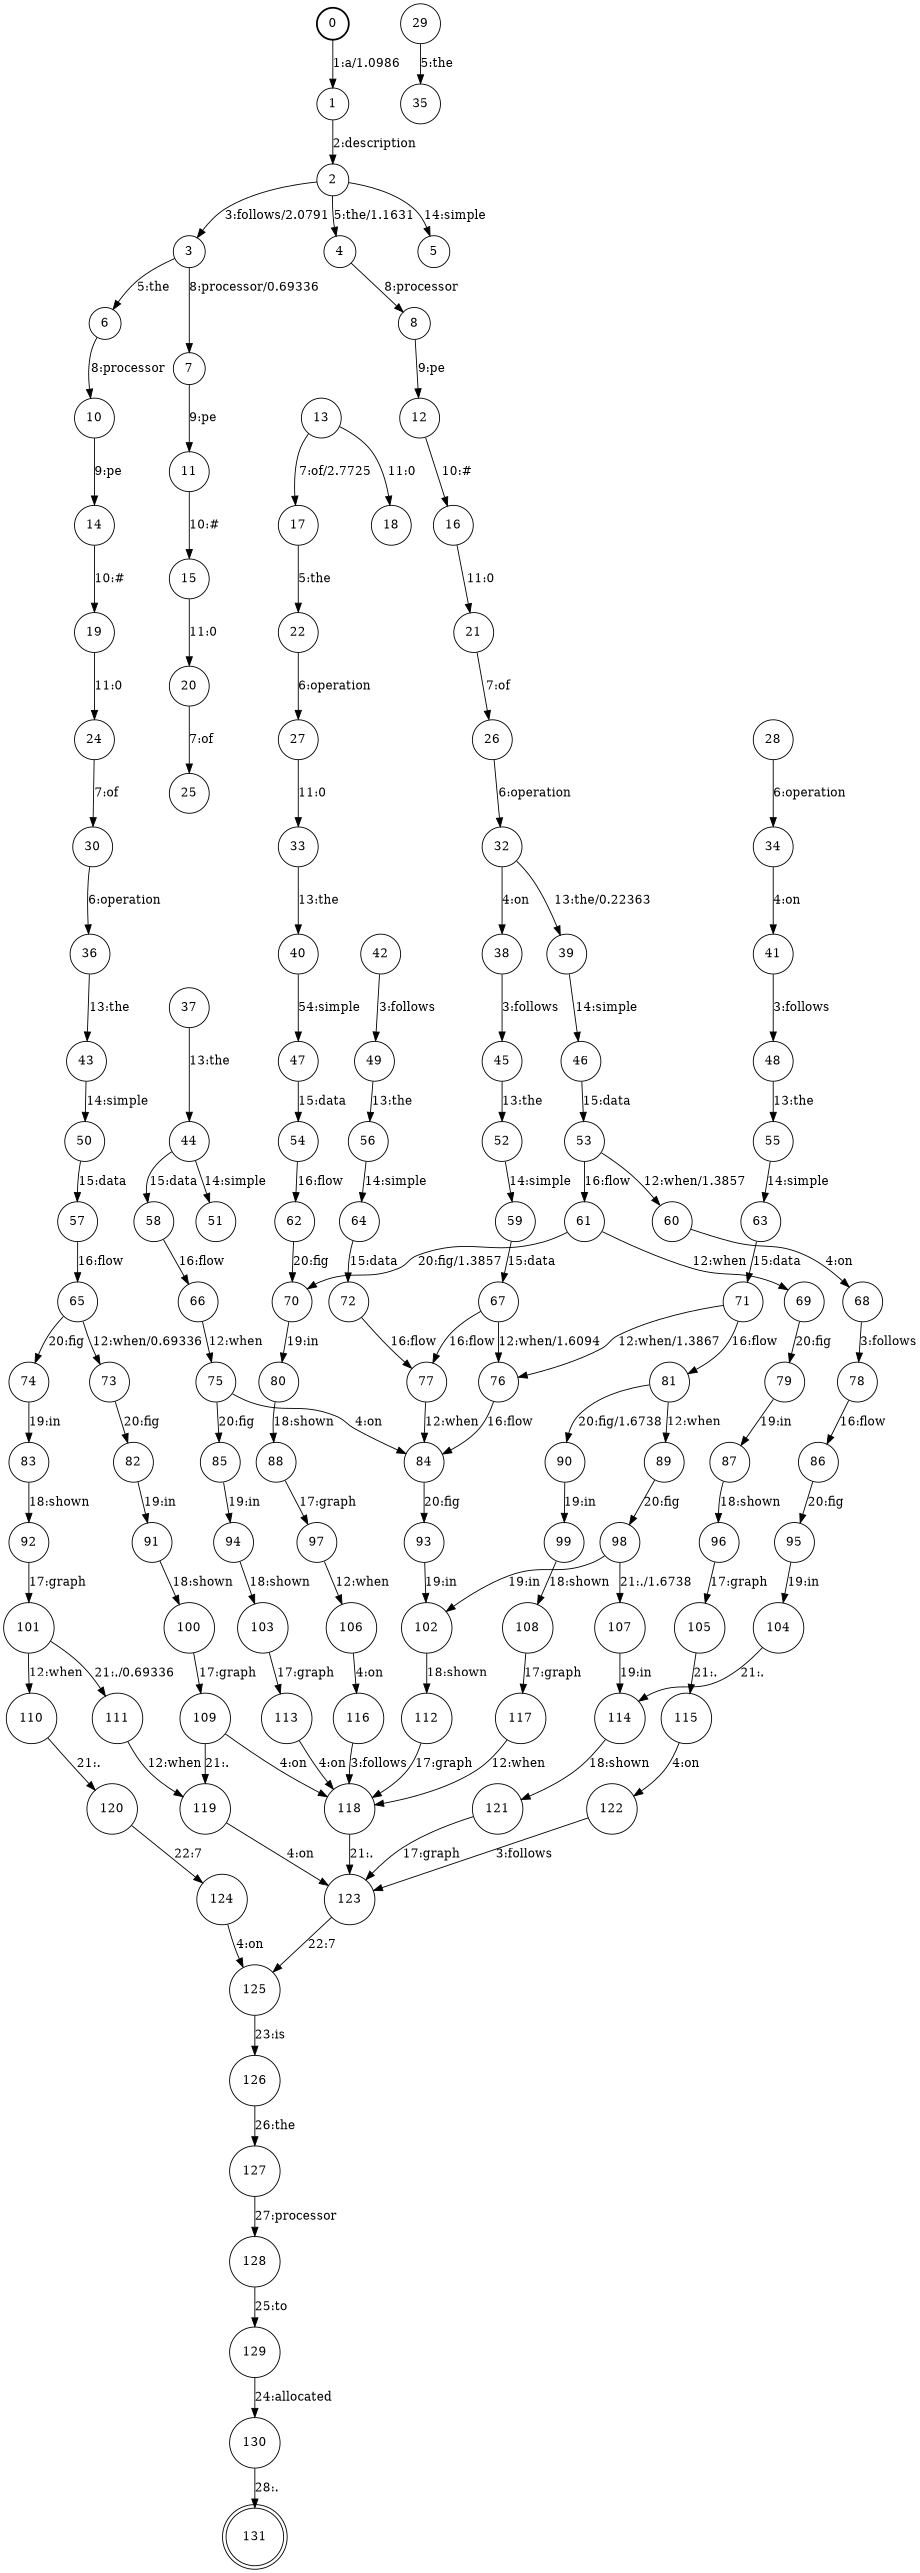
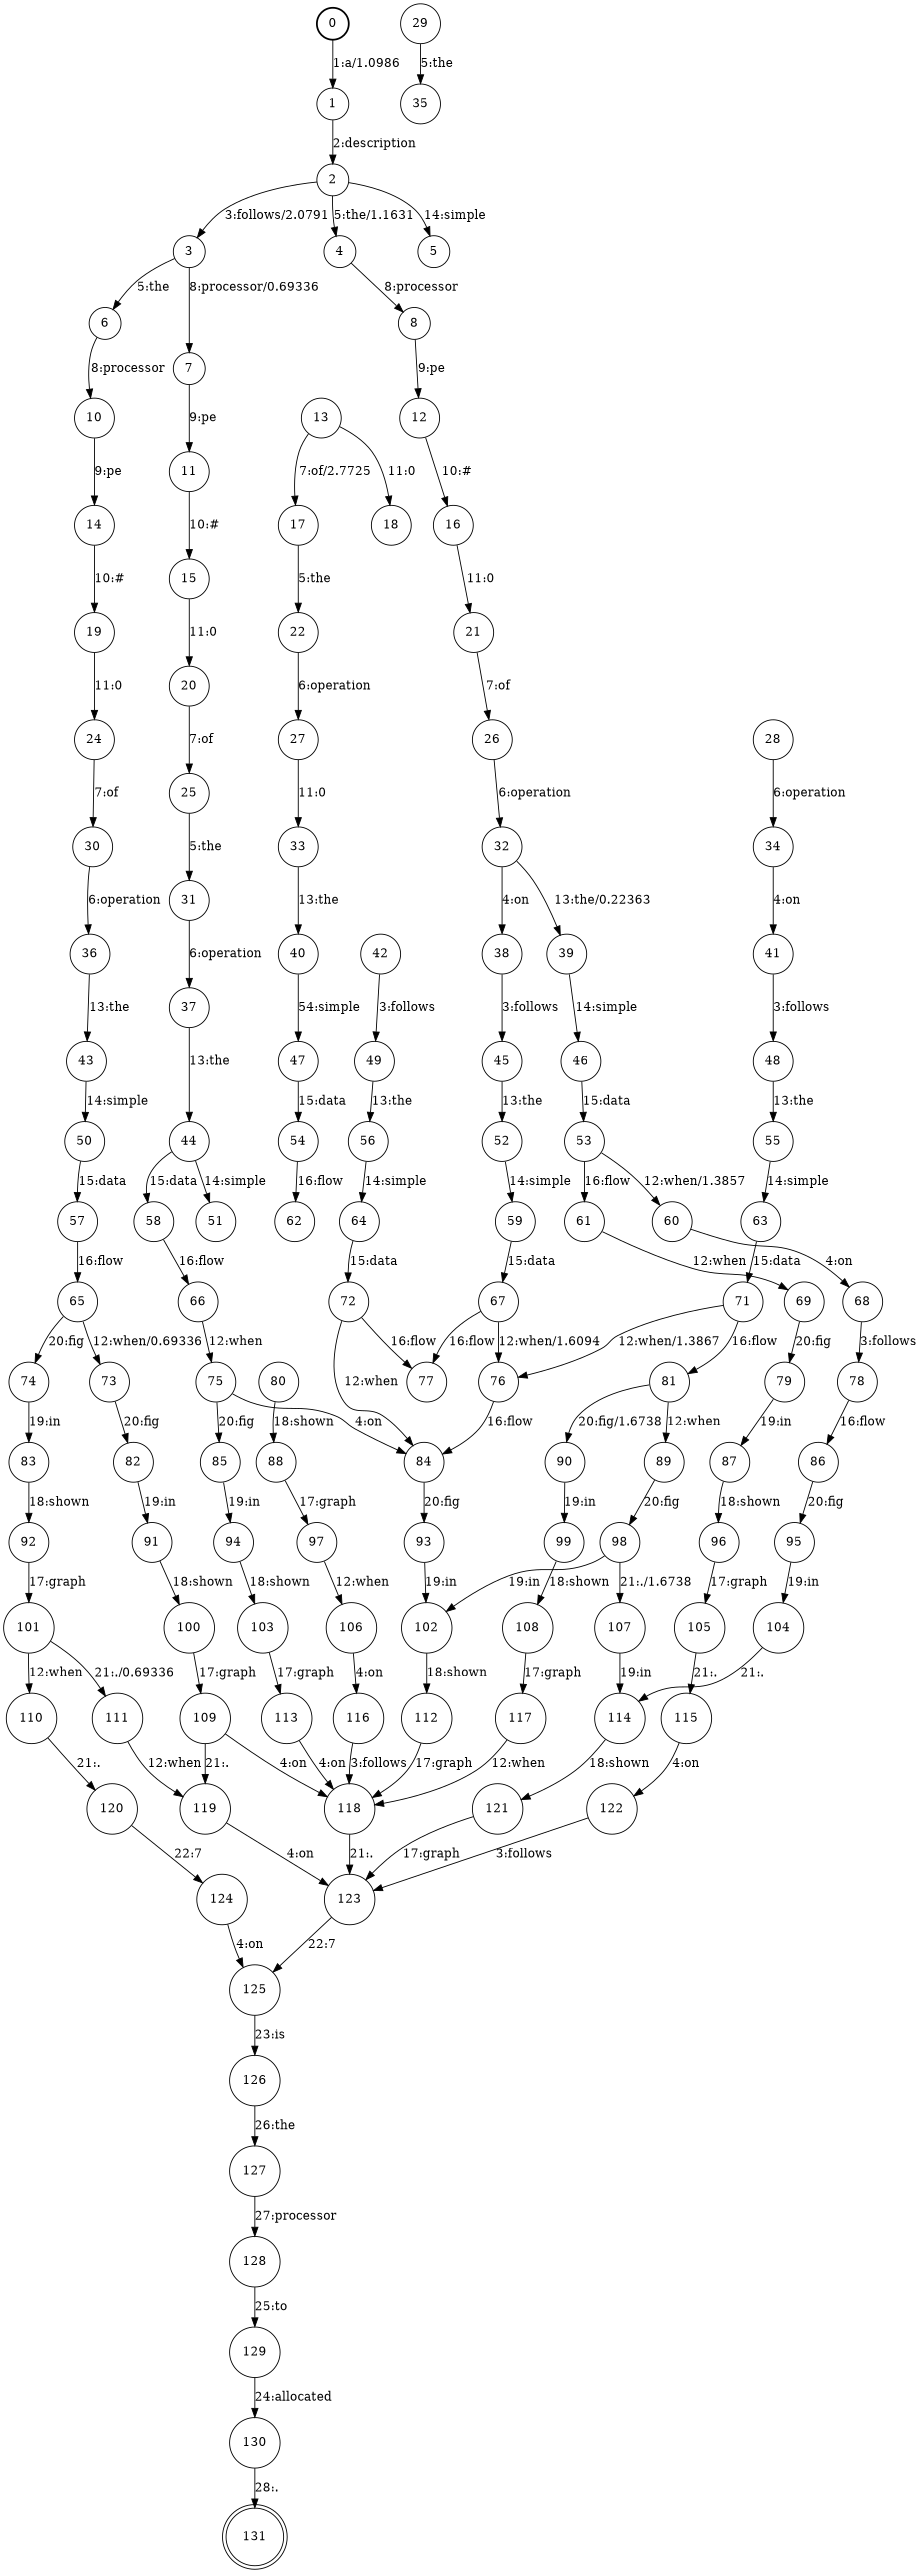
node "31": added
node "70": removed
edge "77" -> "84": now "72" -> "84"
